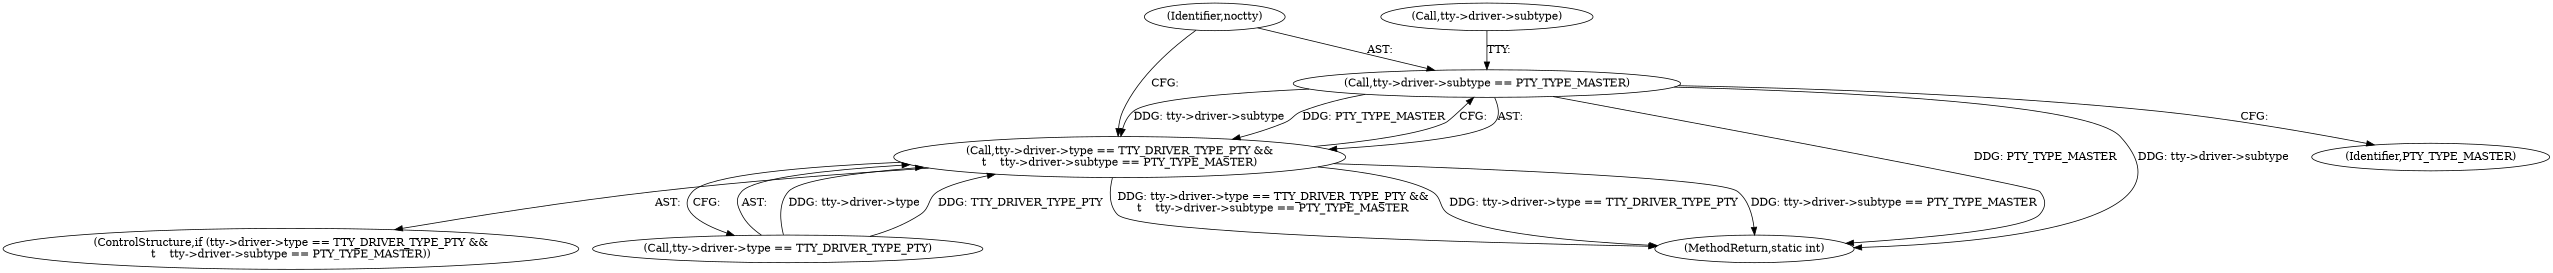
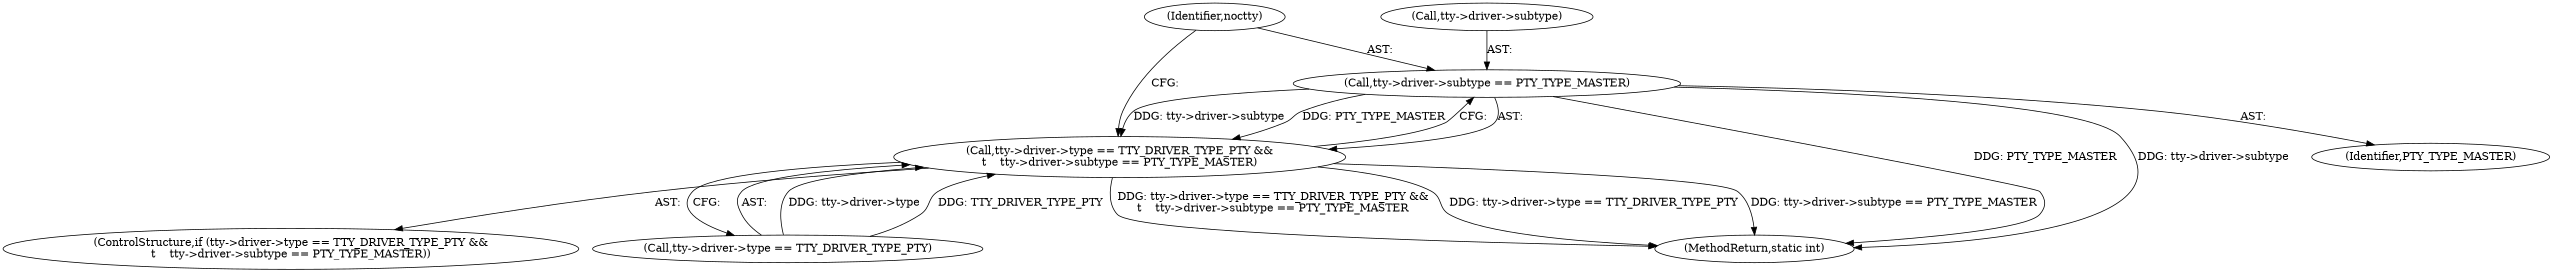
edge "(Call,tty->driver->subtype)" -> "(Call,tty->driver->subtype == PTY_TYPE_MASTER)": label "TTY: " -> "AST: "
edge "(Call,tty->driver->subtype == PTY_TYPE_MASTER)" -> "(Identifier,PTY_TYPE_MASTER)": label "CFG: " -> "AST: "
